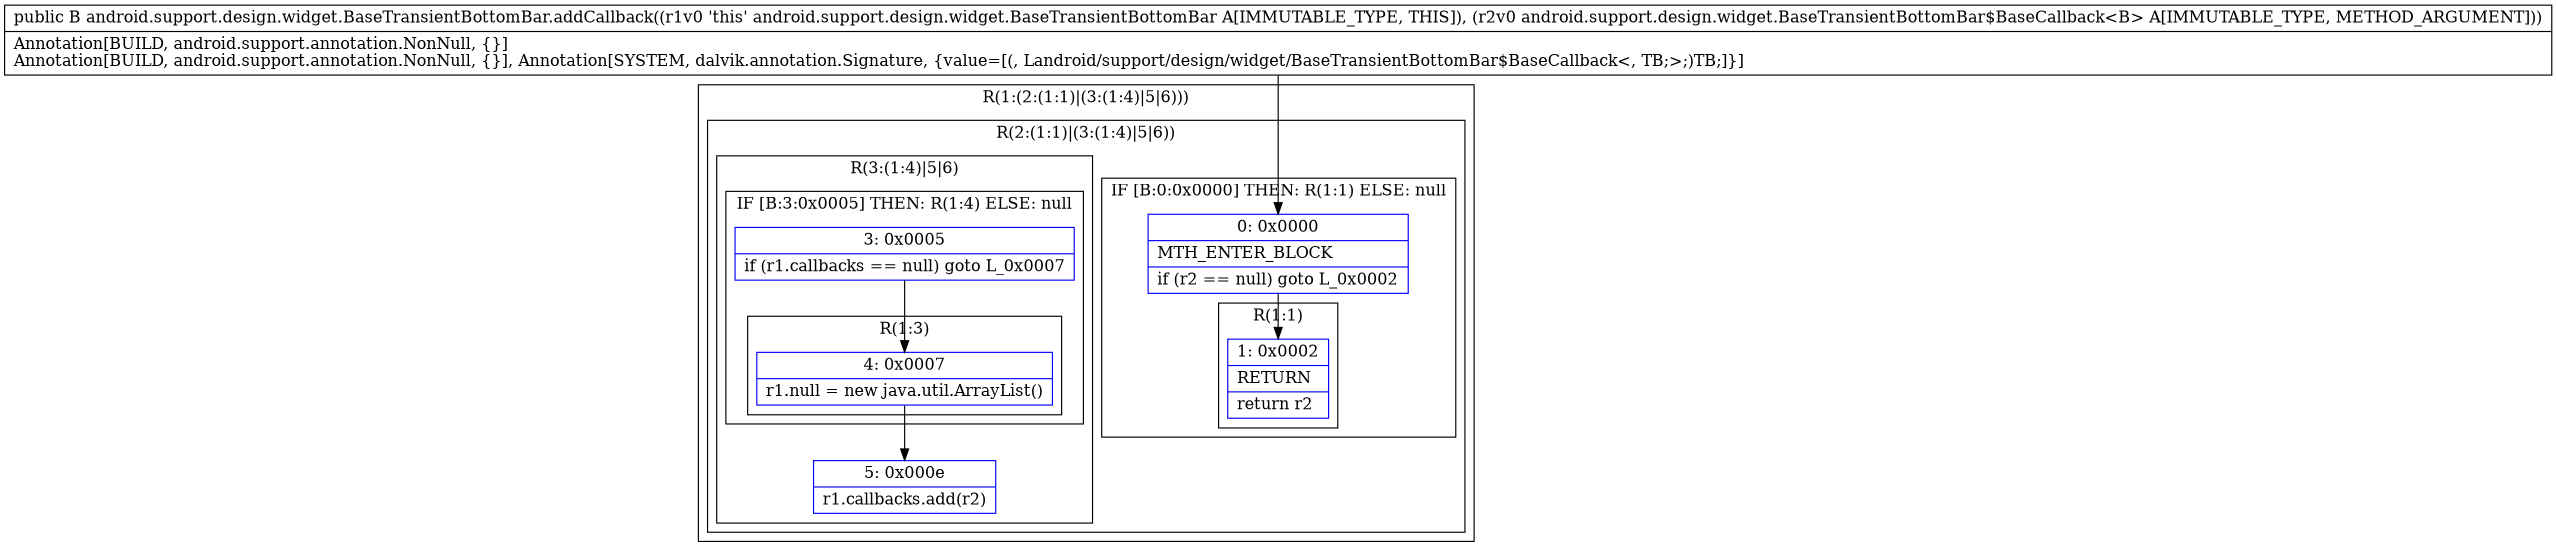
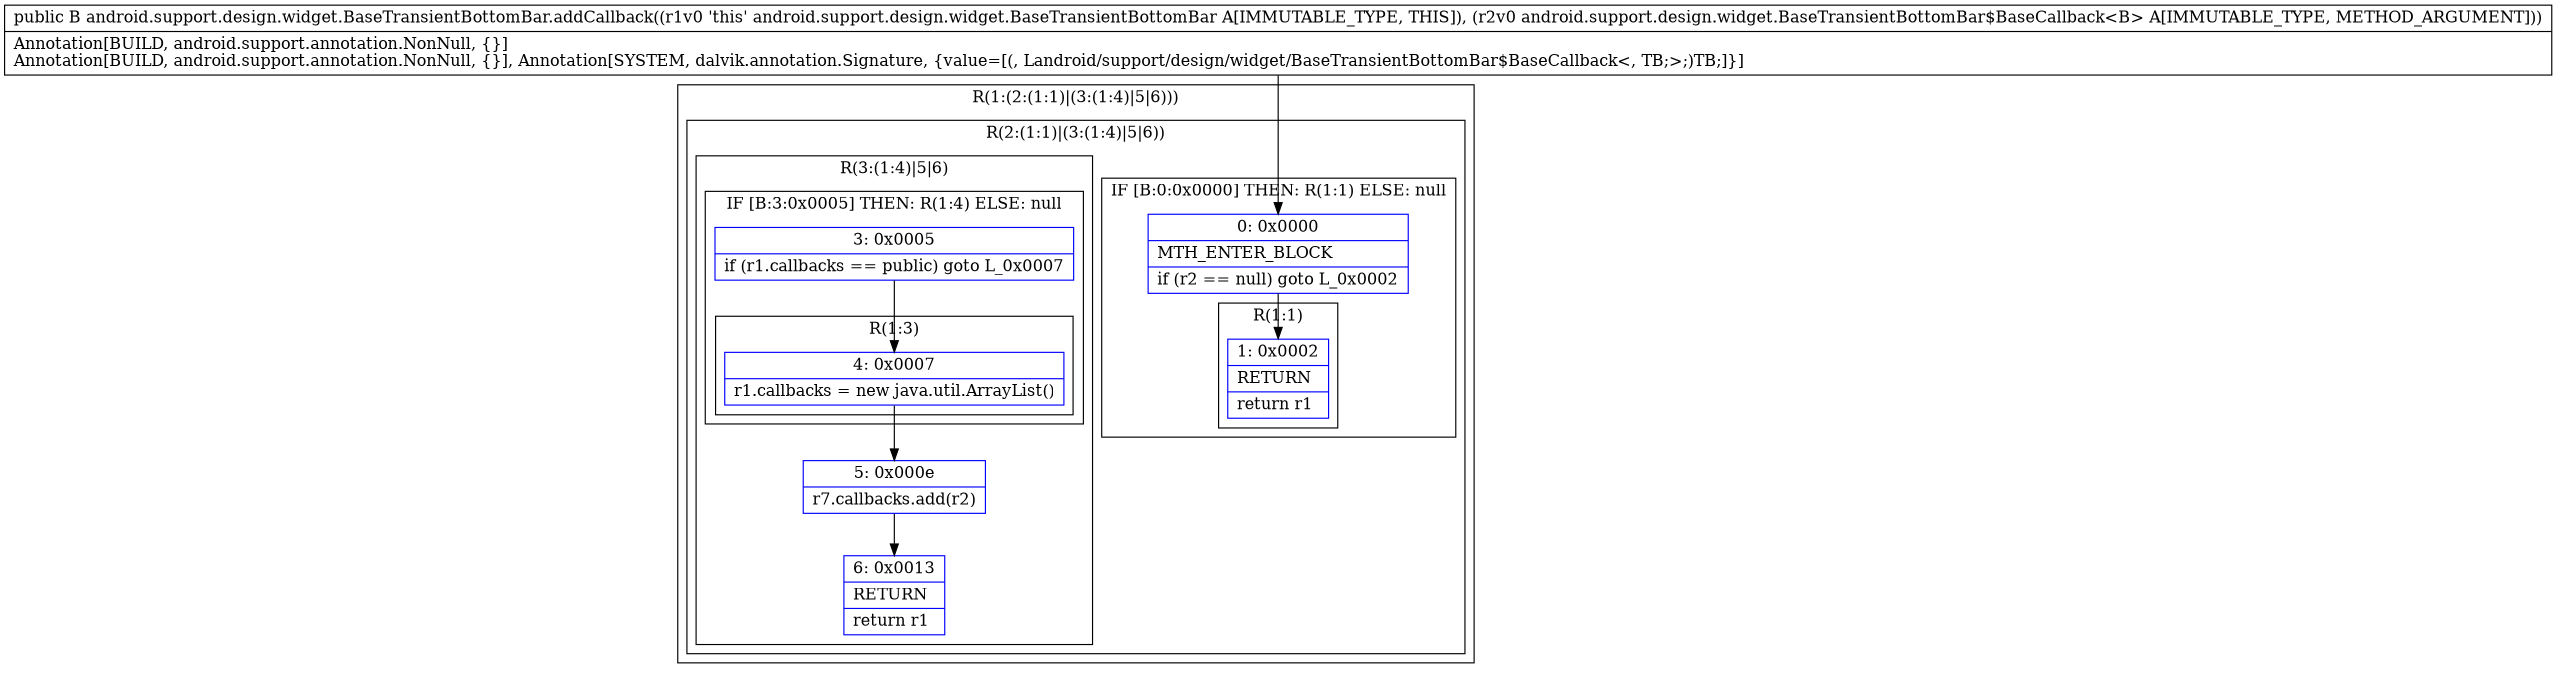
node "3: 0x0005": text "if (r1.callbacks == null) goto L_0x0007" -> "if (r1.callbacks == public) goto L_0x0007"
node "4: 0x0007": text "r1.null = new java.util.ArrayList()" -> "r1.callbacks = new java.util.ArrayList()"
node "1: 0x0002": text "return r2" -> "return r1"
node "5: 0x000e": text "r1.callbacks.add(r2)" -> "r7.callbacks.add(r2)"
node "6: 0x0013": added
